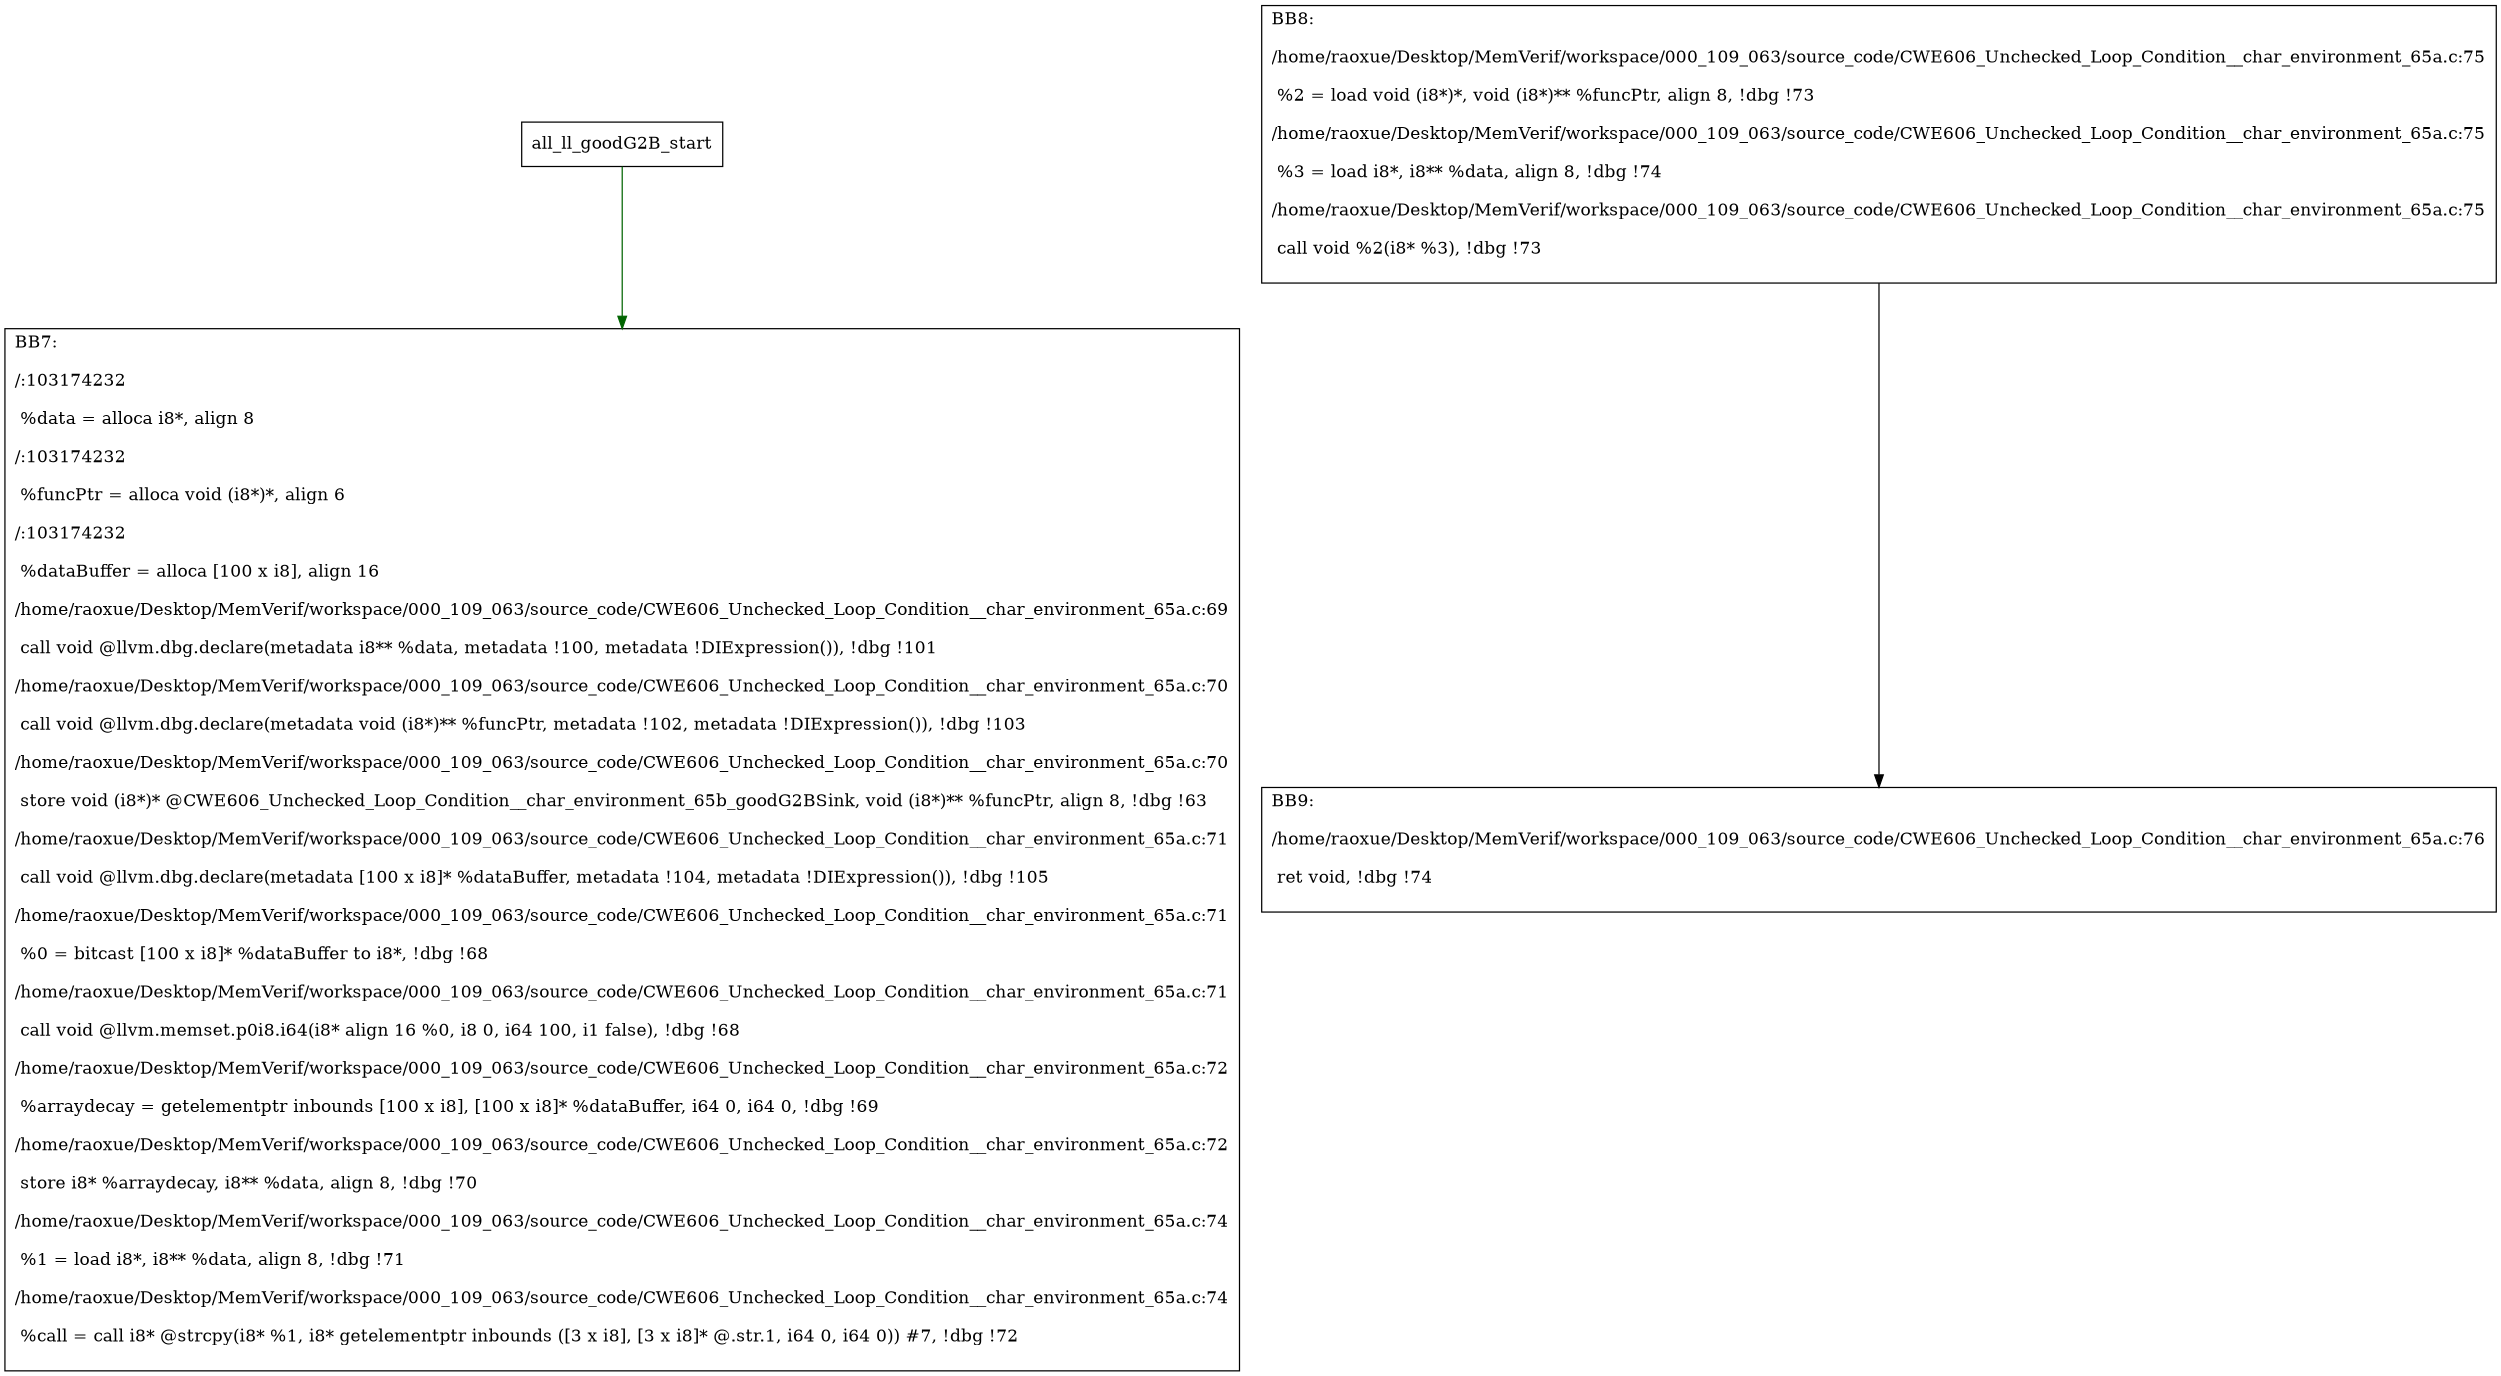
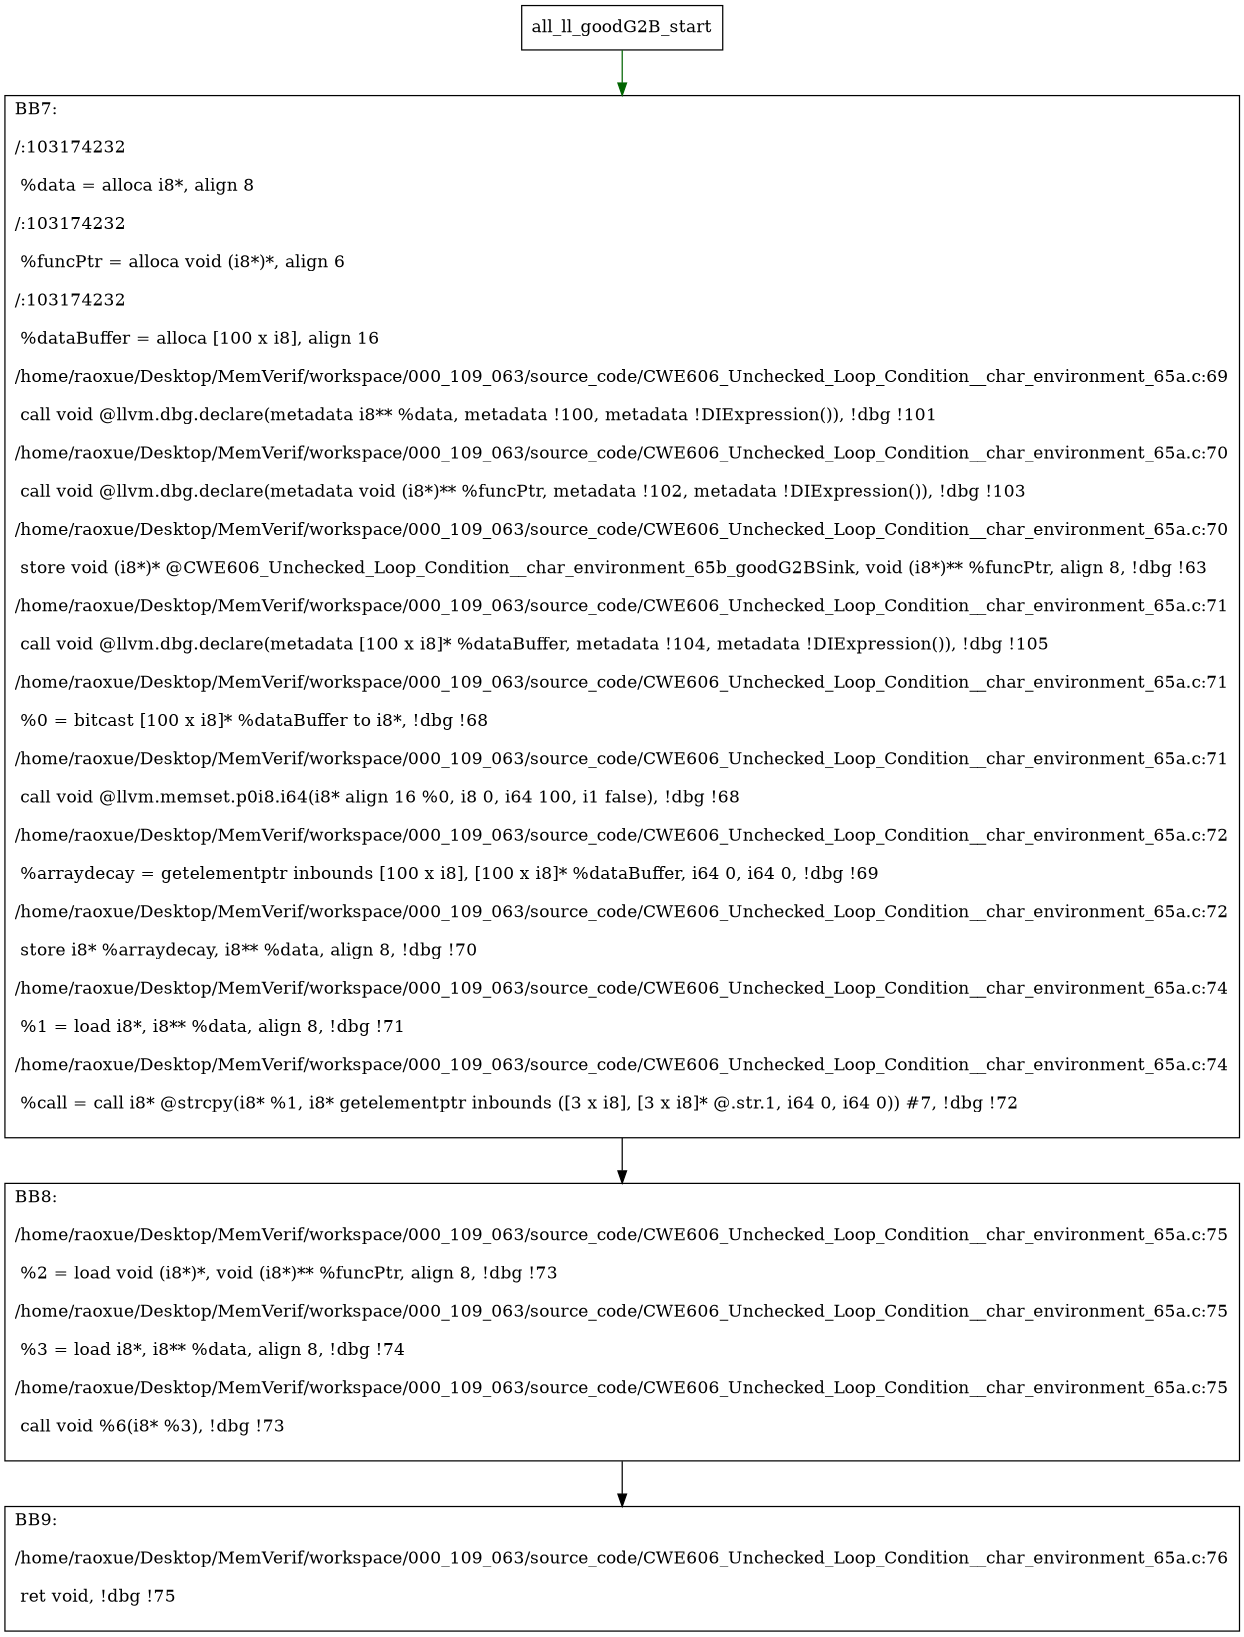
node "BB8:": text "call void %2(i8* %3), !dbg !73" -> "call void %6(i8* %3), !dbg !73"
node "BB9:": text "ret void, !dbg !74" -> "ret void, !dbg !75"
edge "BB7:" -> "BB8:": added
